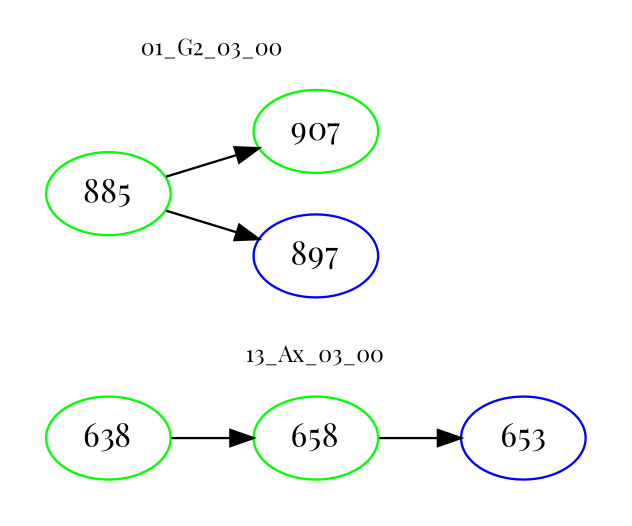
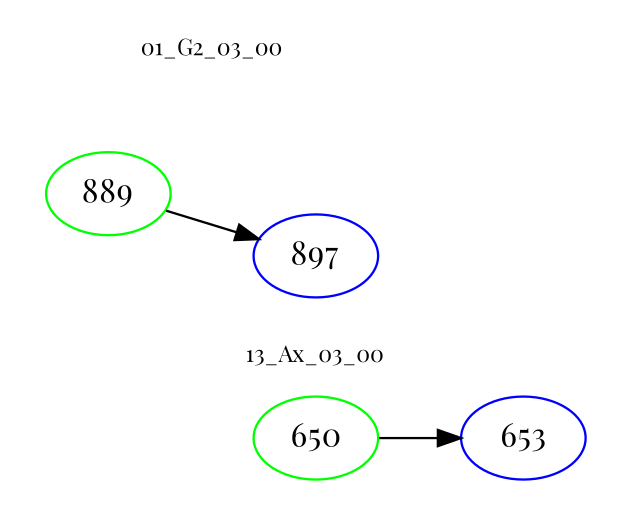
node "907": removed
node "885": label "885" -> "889"
node "638": removed
node "658": label "658" -> "650"
